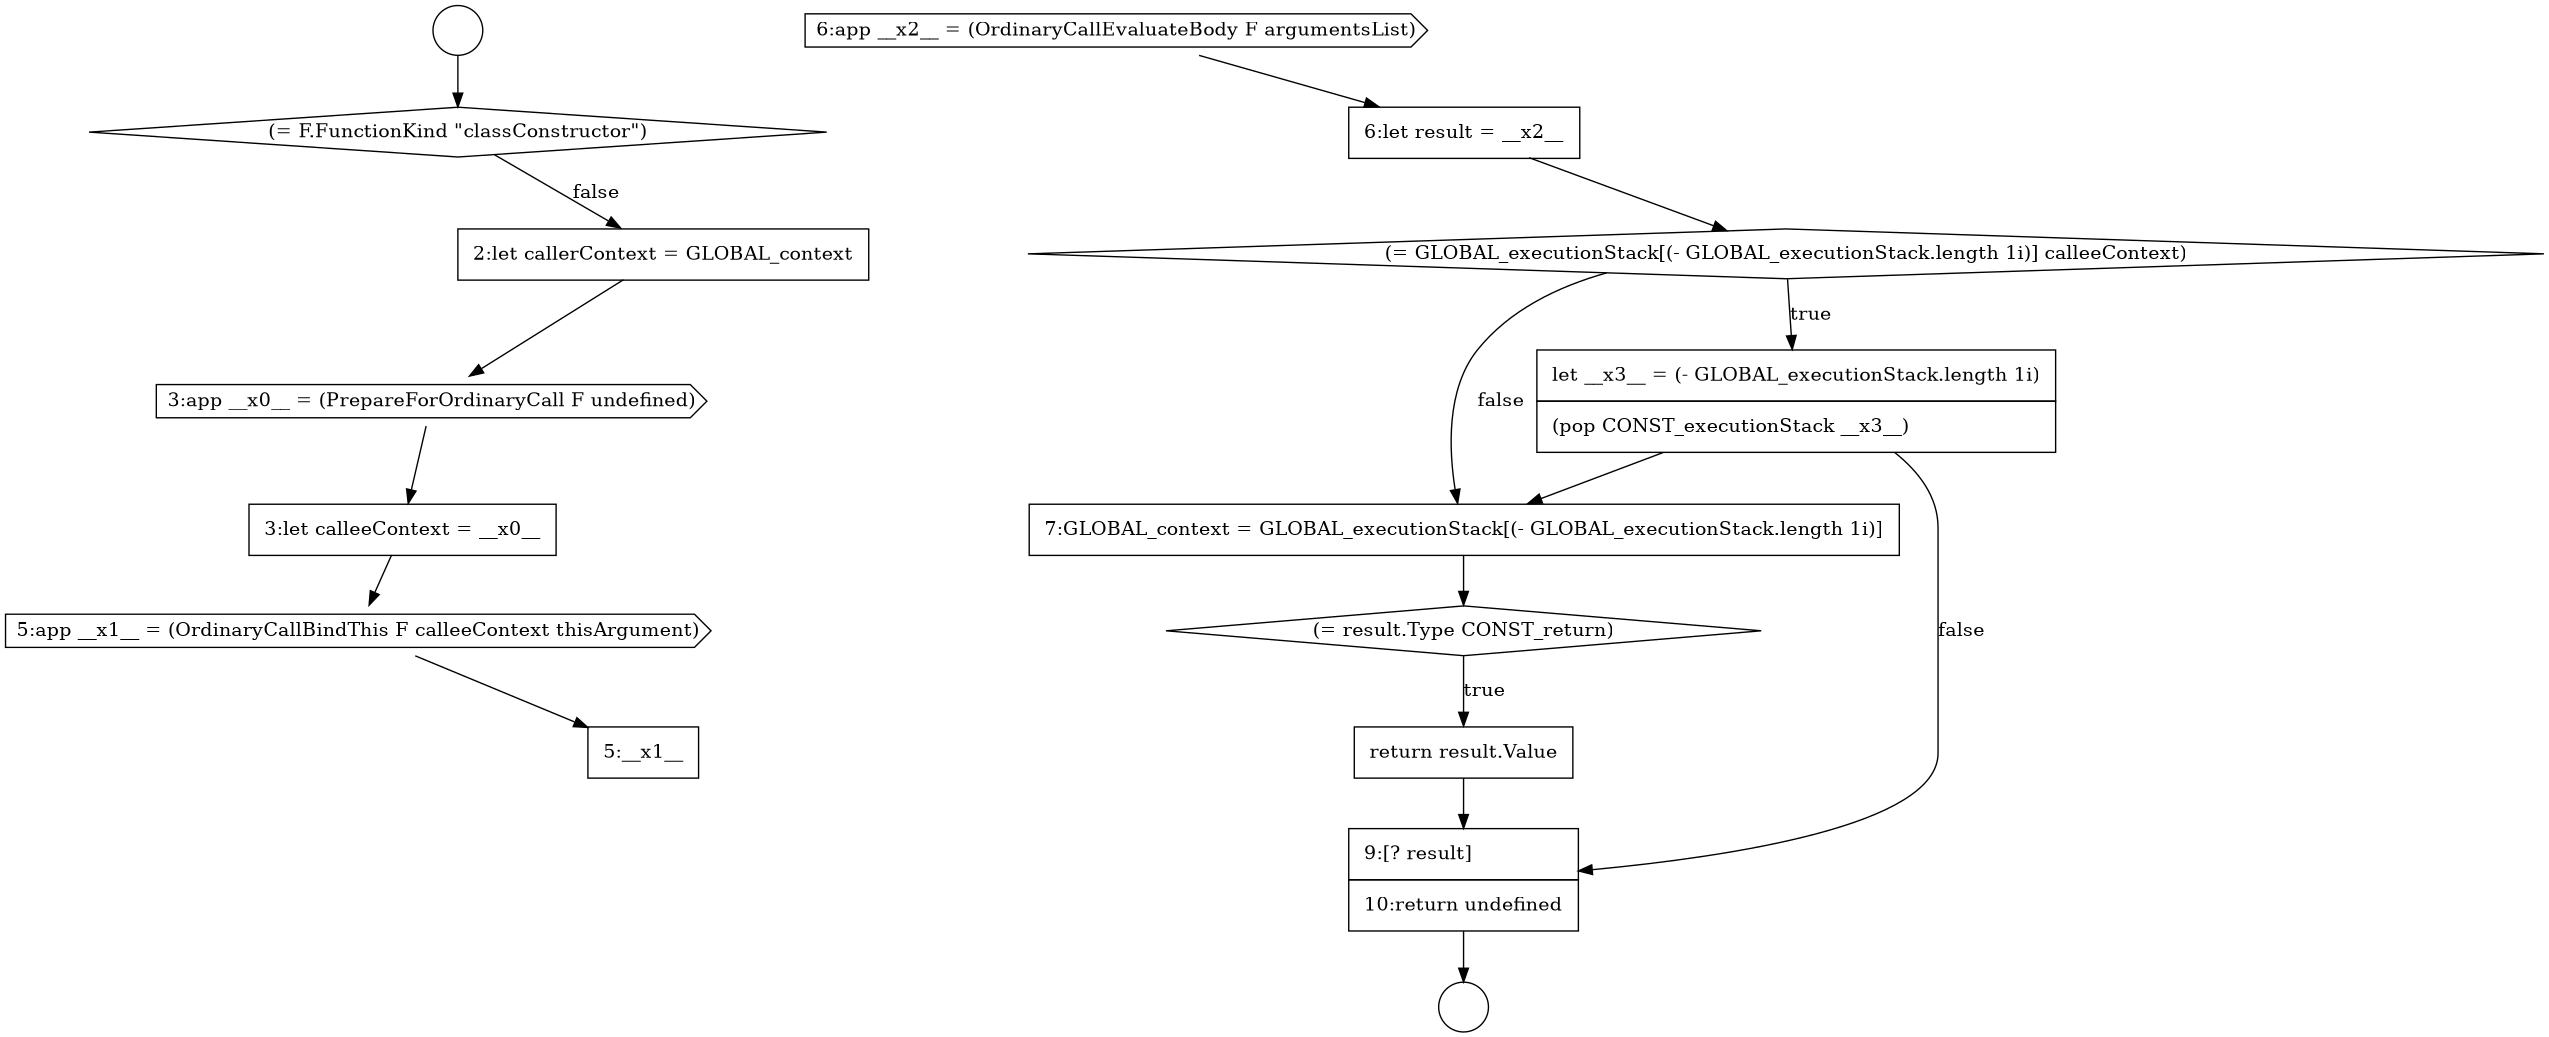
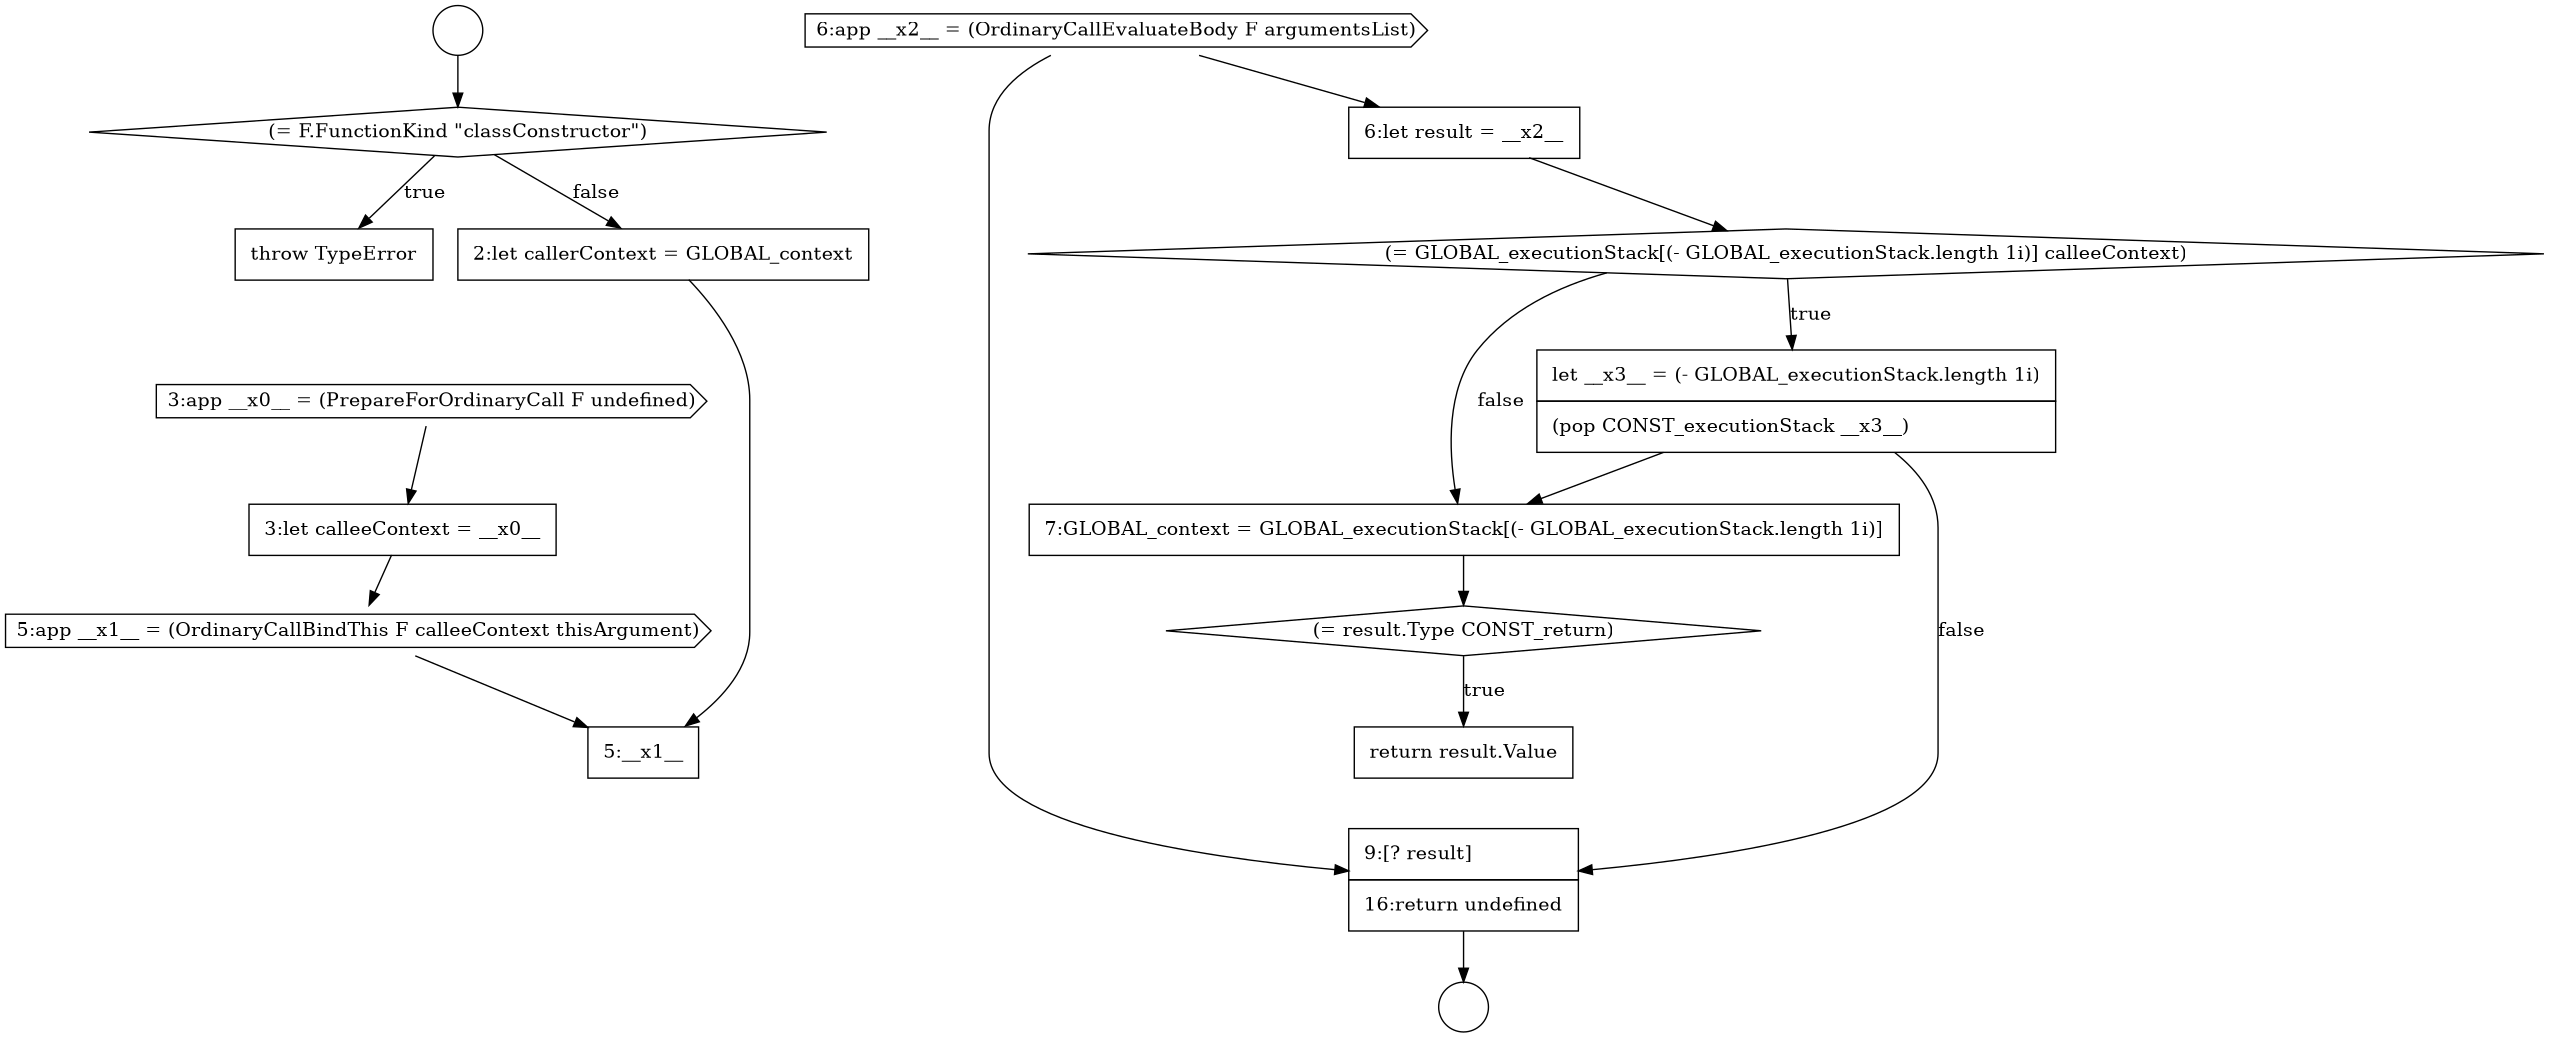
node "throw TypeError": added
edge "2:let callerContext = GLOBAL_context" -> "3:app __x0__ = (PrepareForOrdinaryCall F undefined)": now "2:let callerContext = GLOBAL_context" -> "5:__x1__"
edge "return result.Value" -> "9:[? result]": now "6:app __x2__ = (OrdinaryCallEvaluateBody F argumentsList)" -> "9:[? result]"
node "9:[? result]": text "10:return undefined" -> "16:return undefined"
